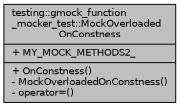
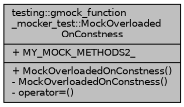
node "testing::gmock_function": text "+ OnConstness()" -> "+ MockOverloadedOnConstness()"
